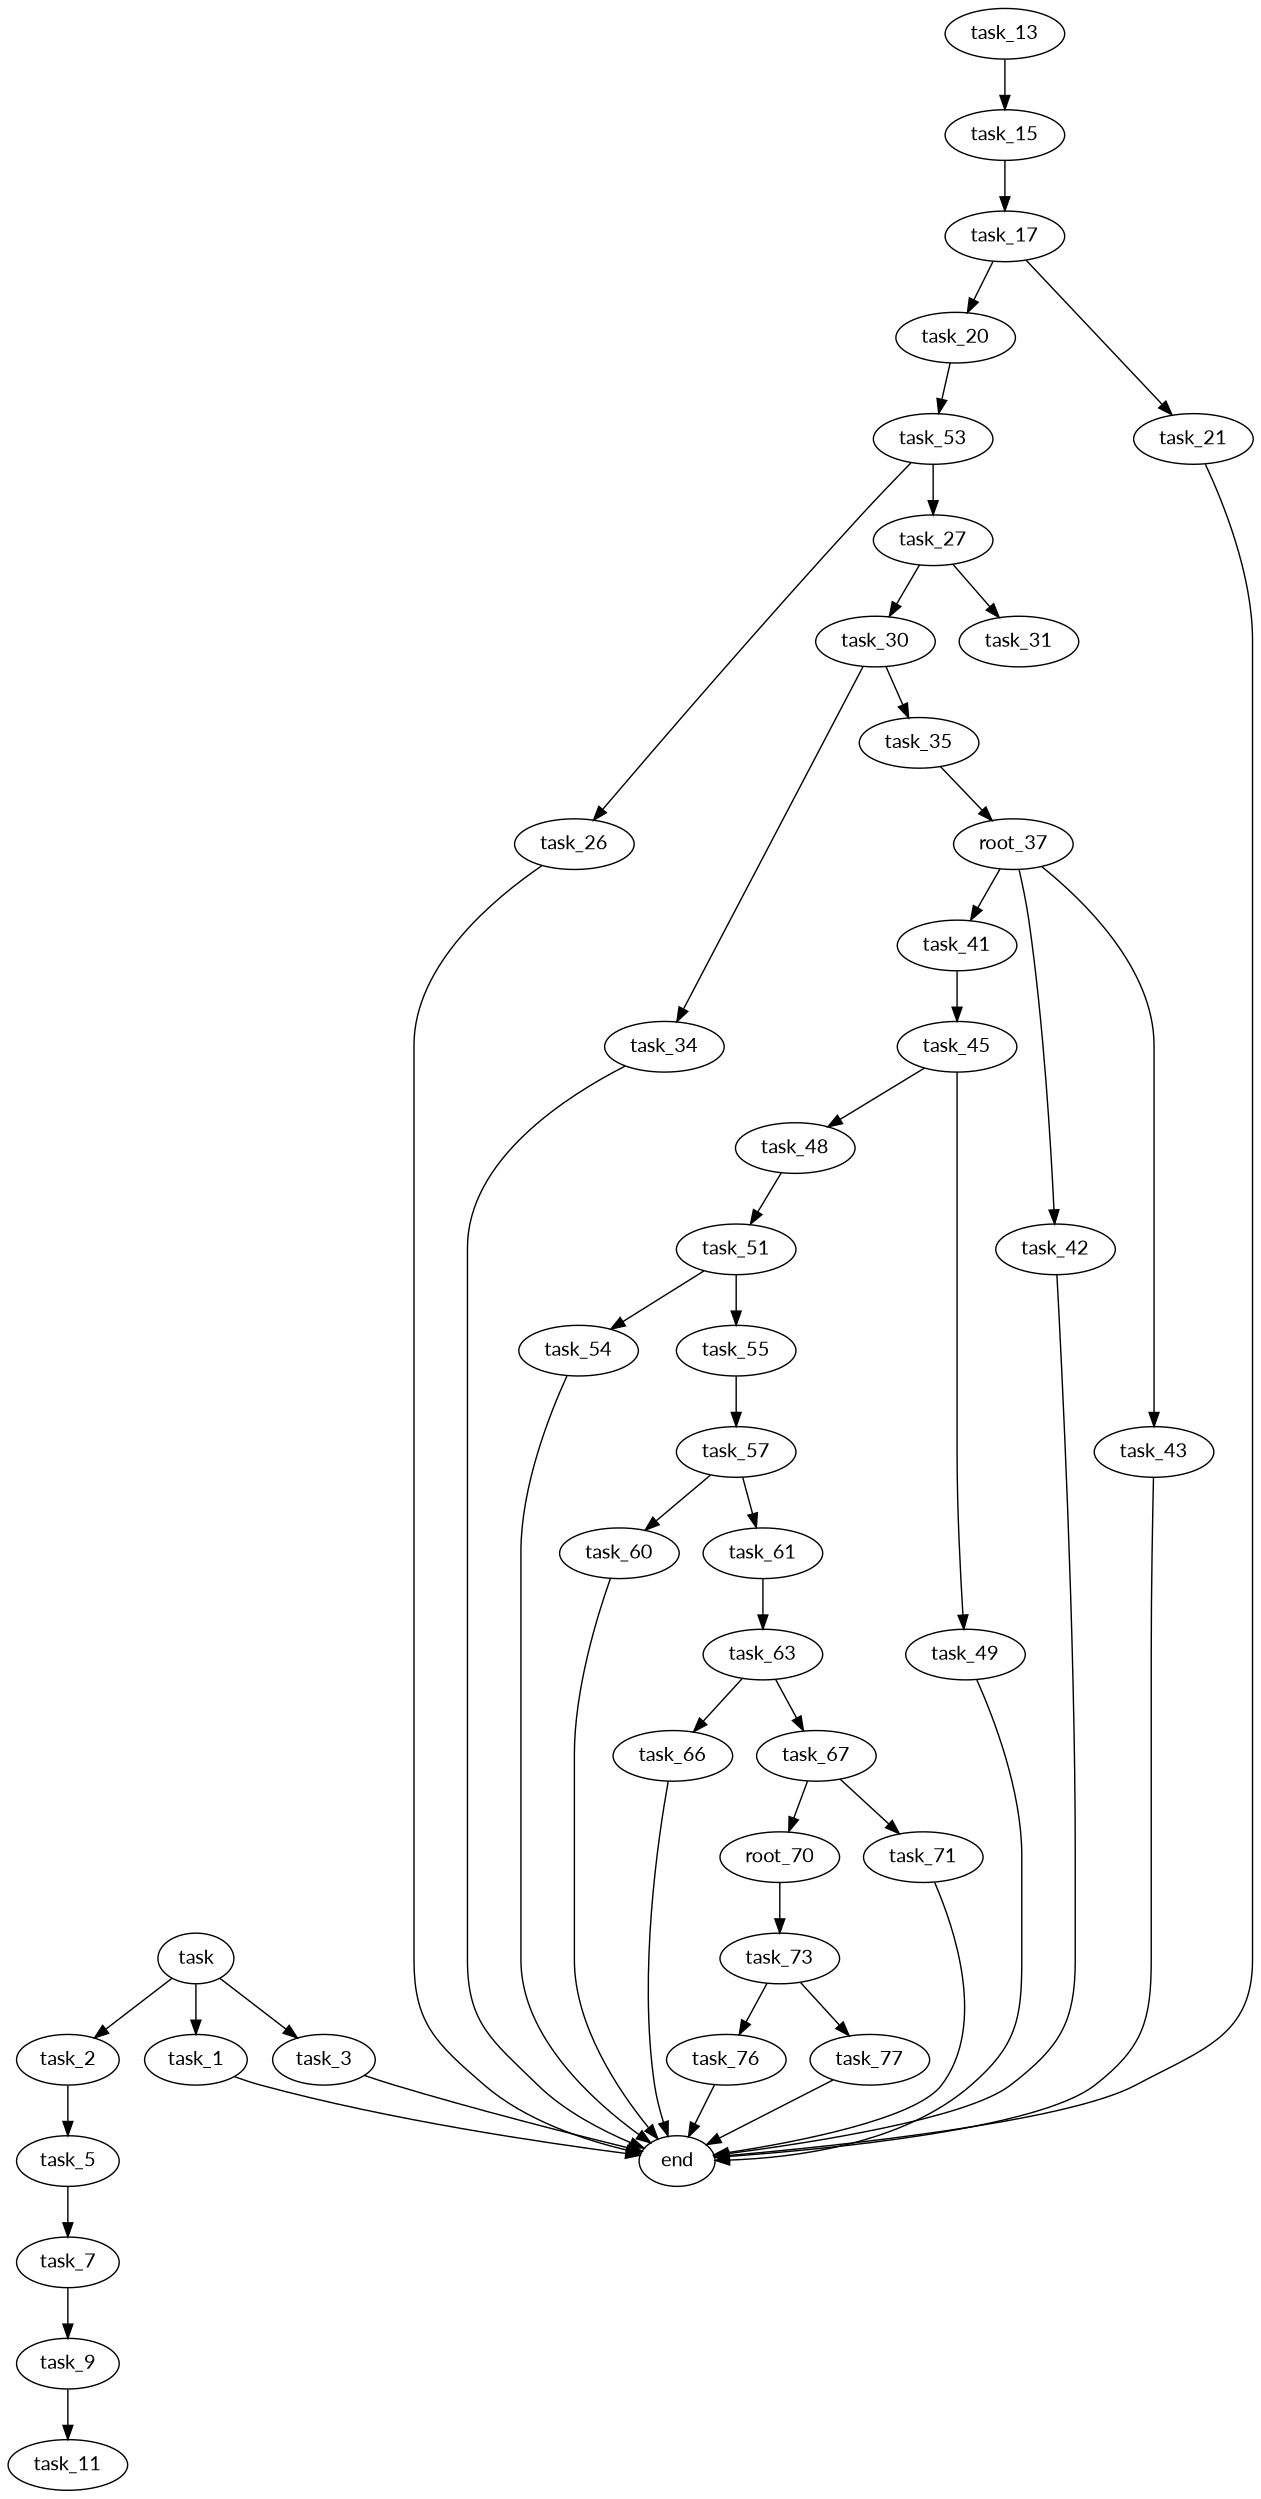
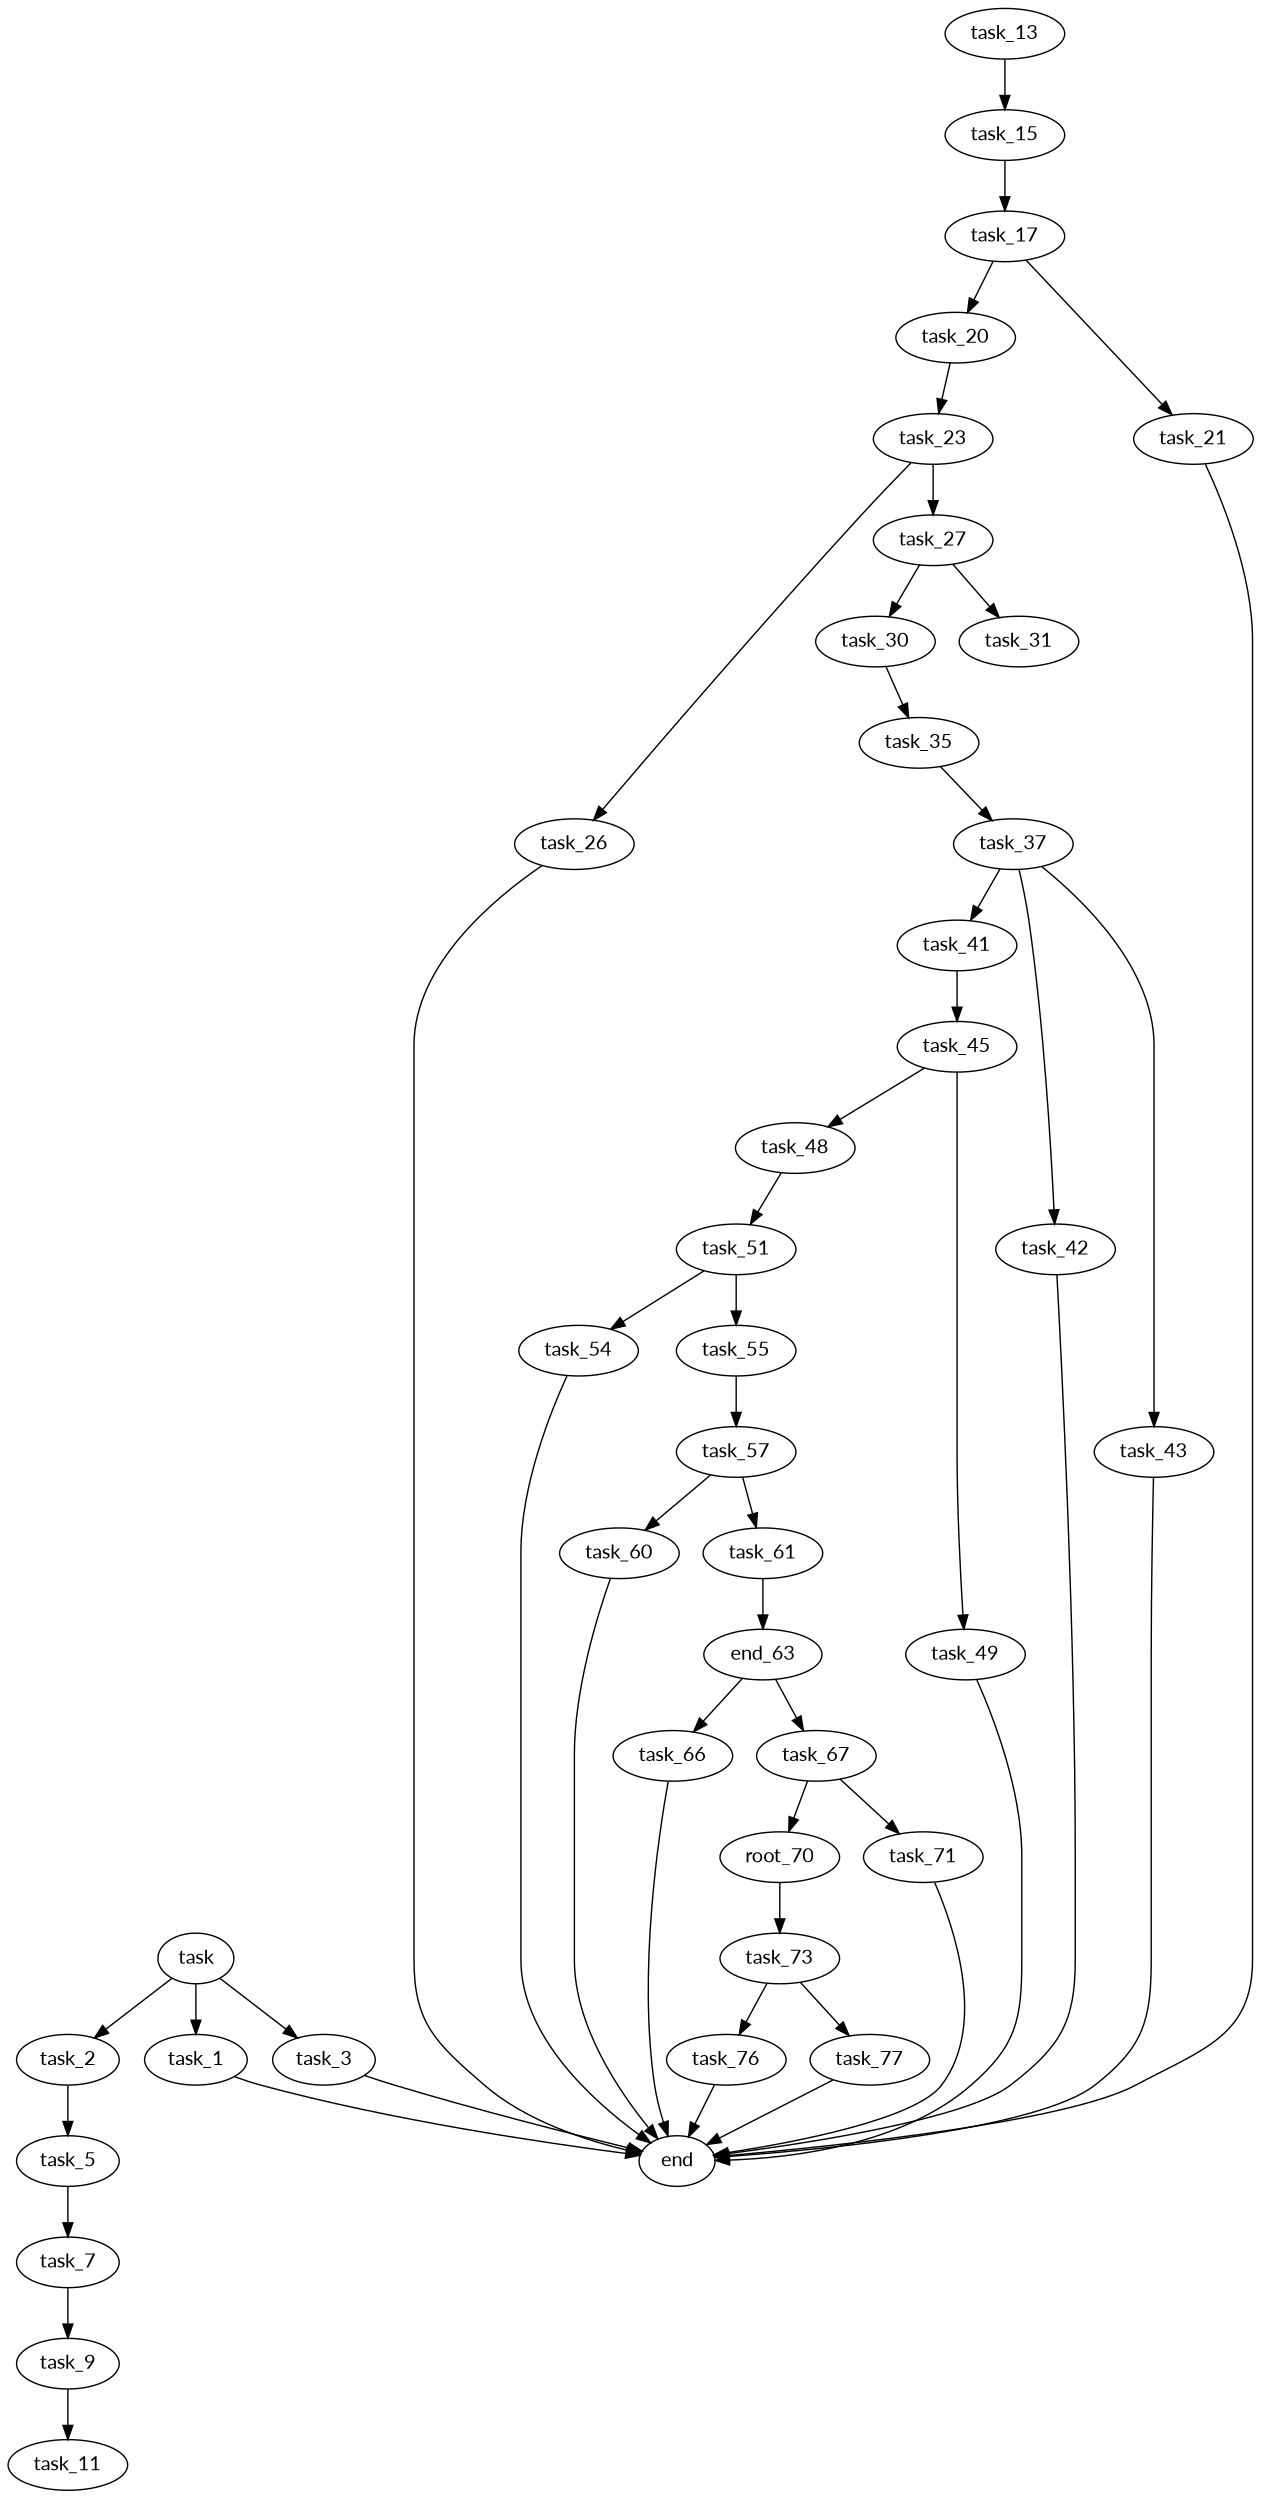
node "task_53": label "task_53" -> "task_23"
node "root_37": label "root_37" -> "task_37"
node "task_34": removed
node "task_63": label "task_63" -> "end_63"
